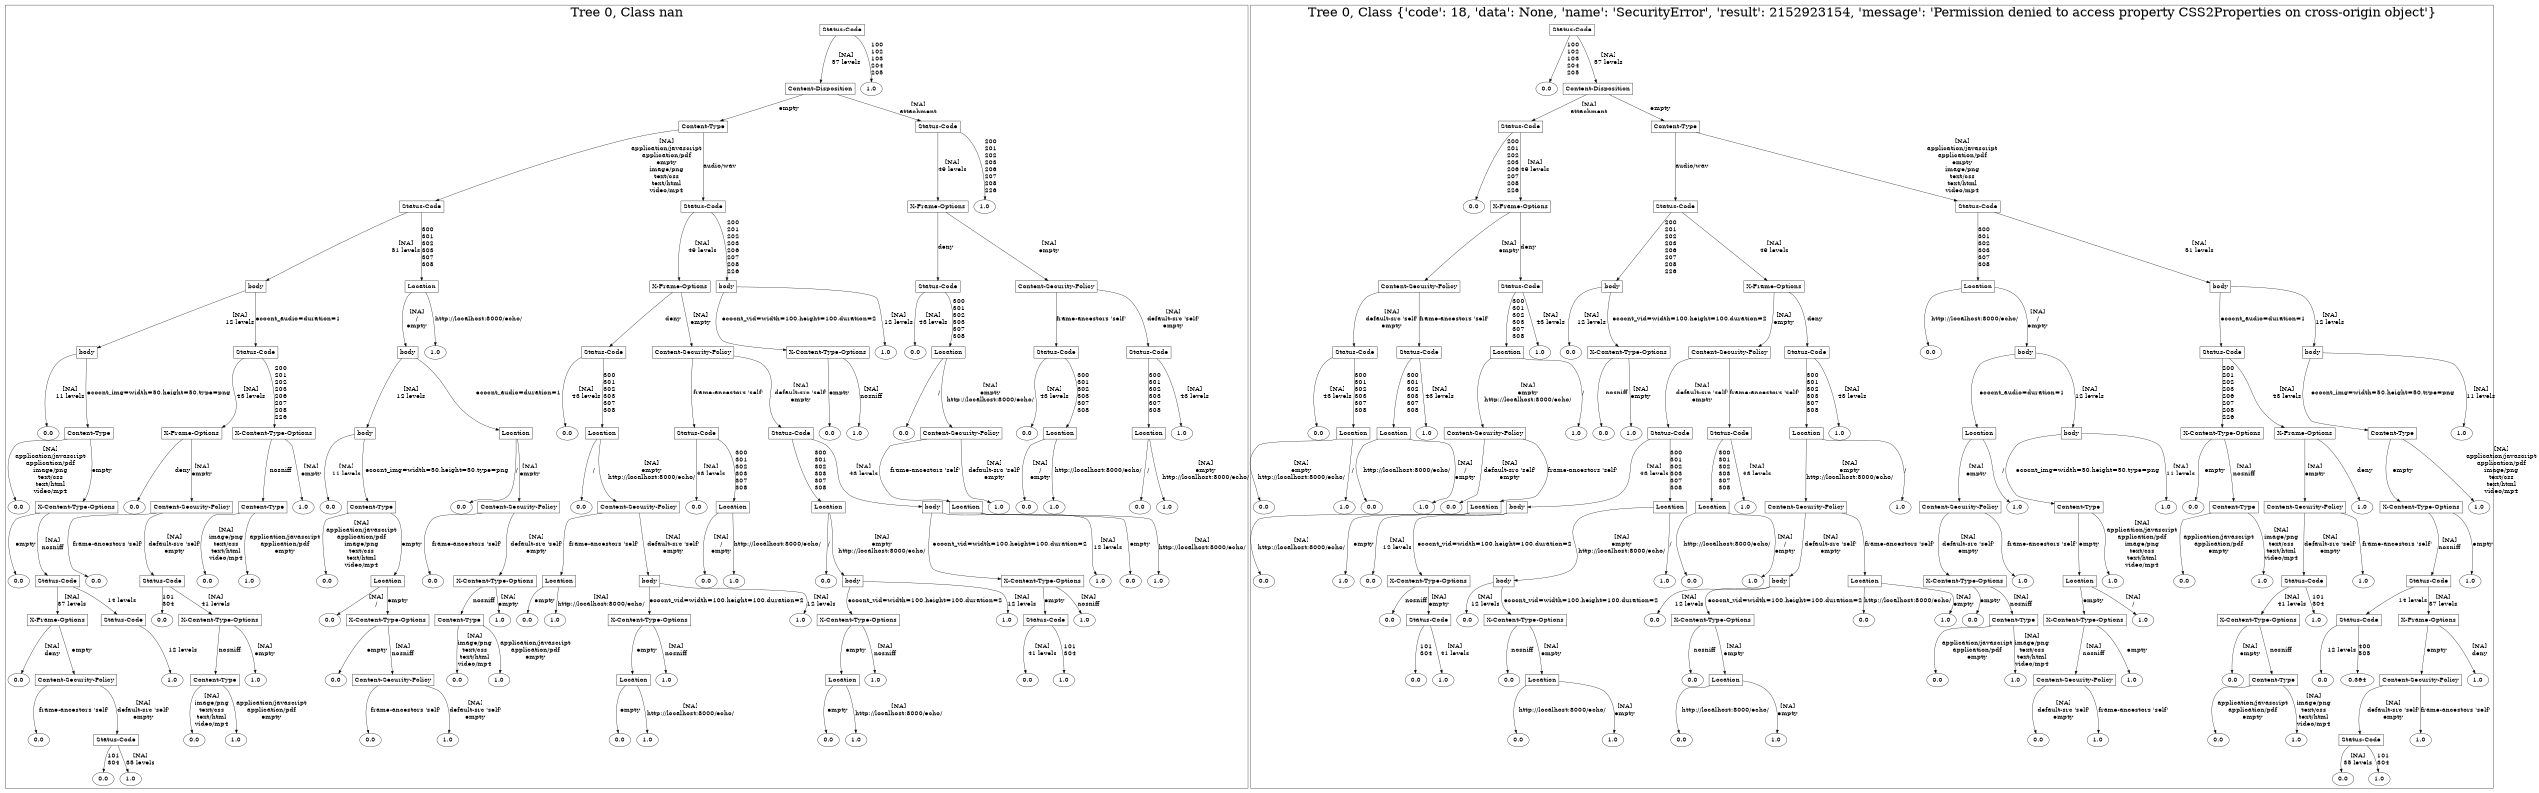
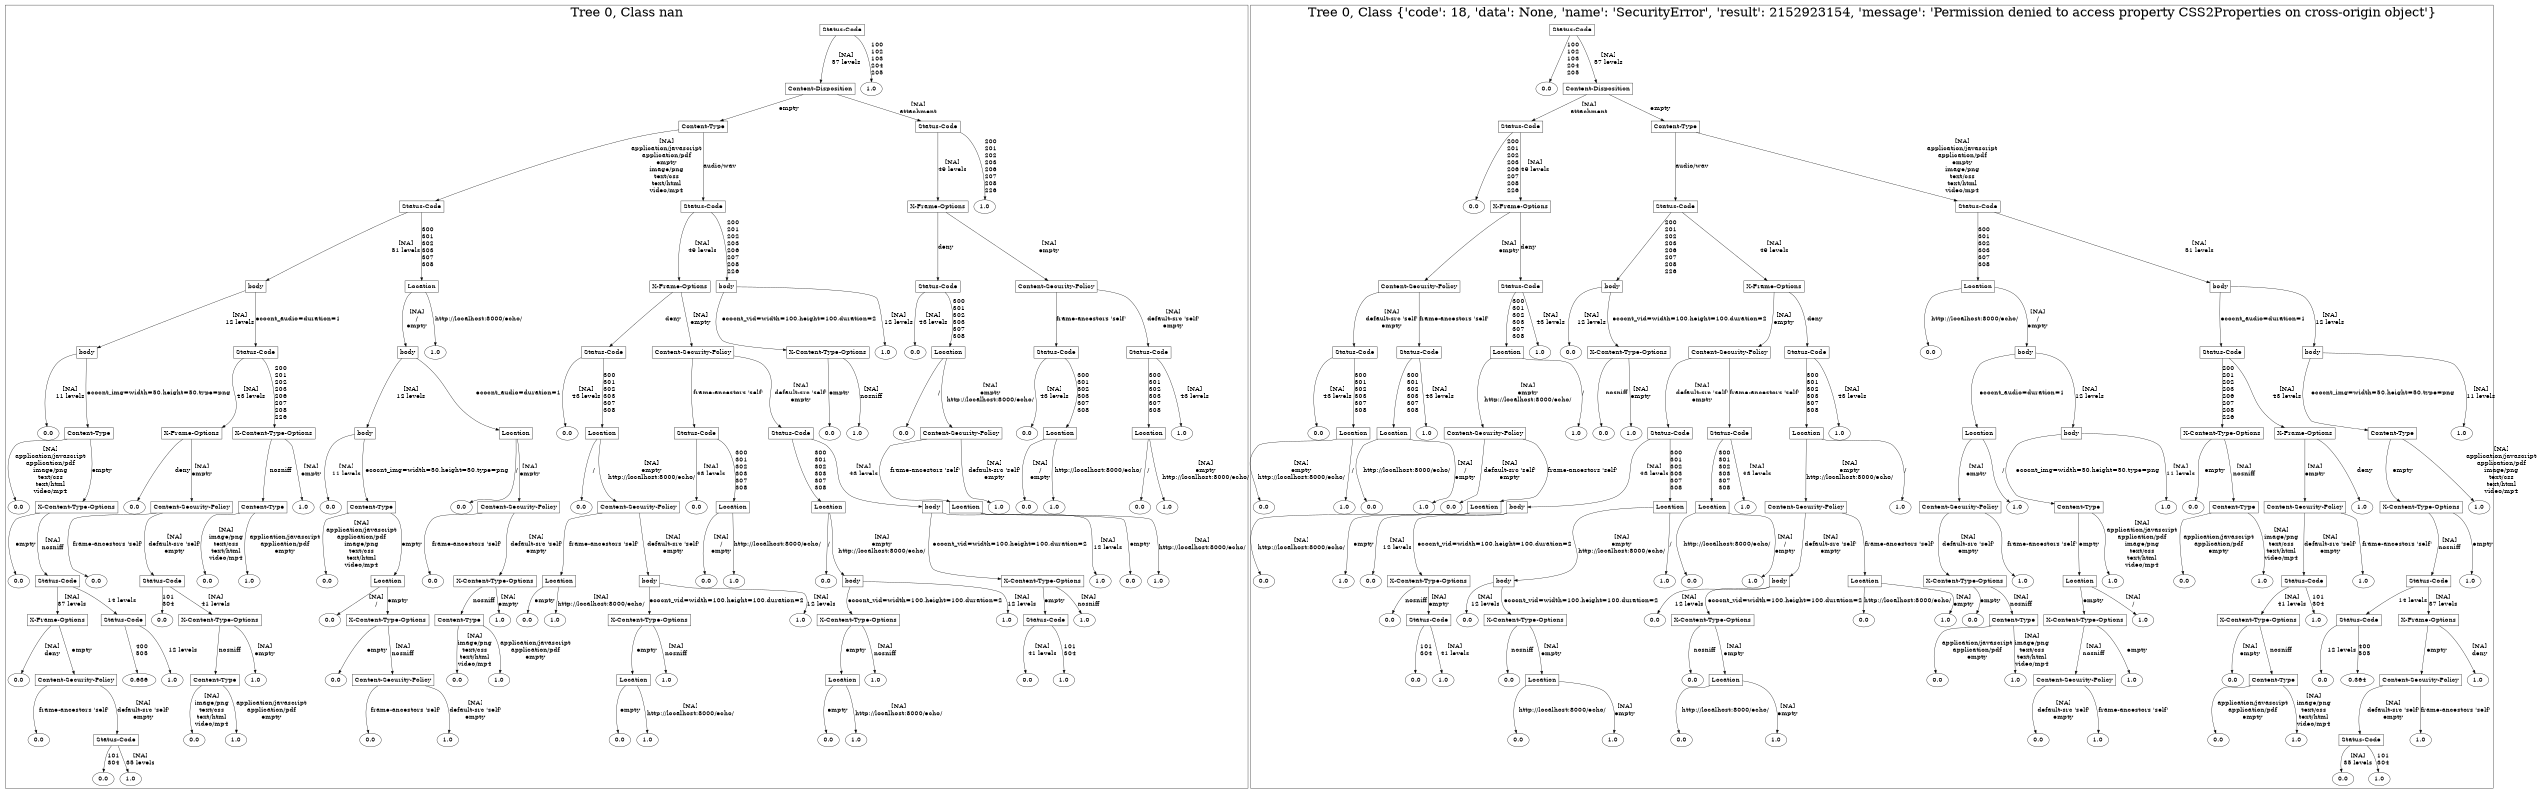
node "0.636": added
